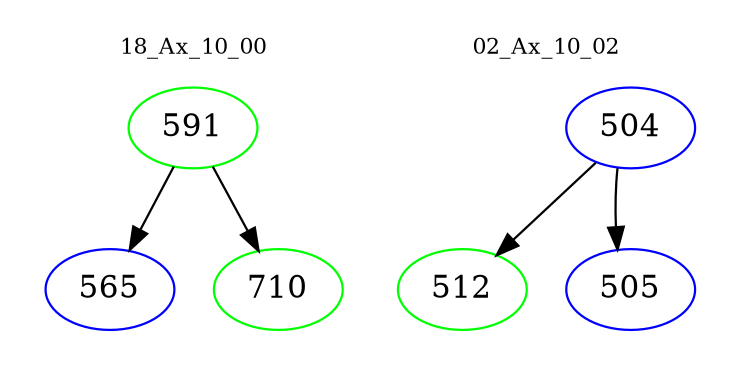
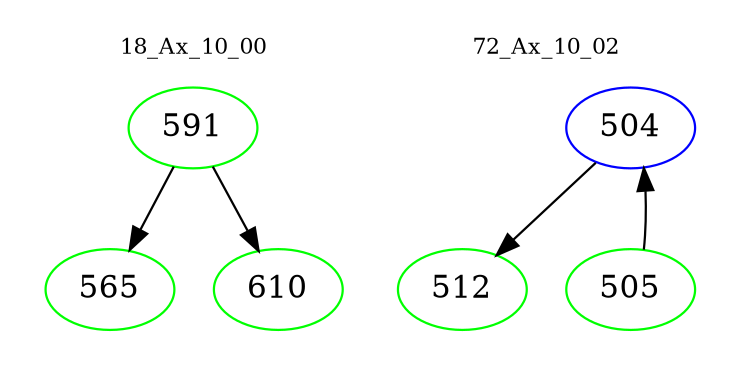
cluster "02_Ax_10_02": label "02_Ax_10_02" -> "72_Ax_10_02"
edge "504" -> "505": reversed
node "565": color blue -> green
node "710": label "710" -> "610"
node "505": color blue -> green
